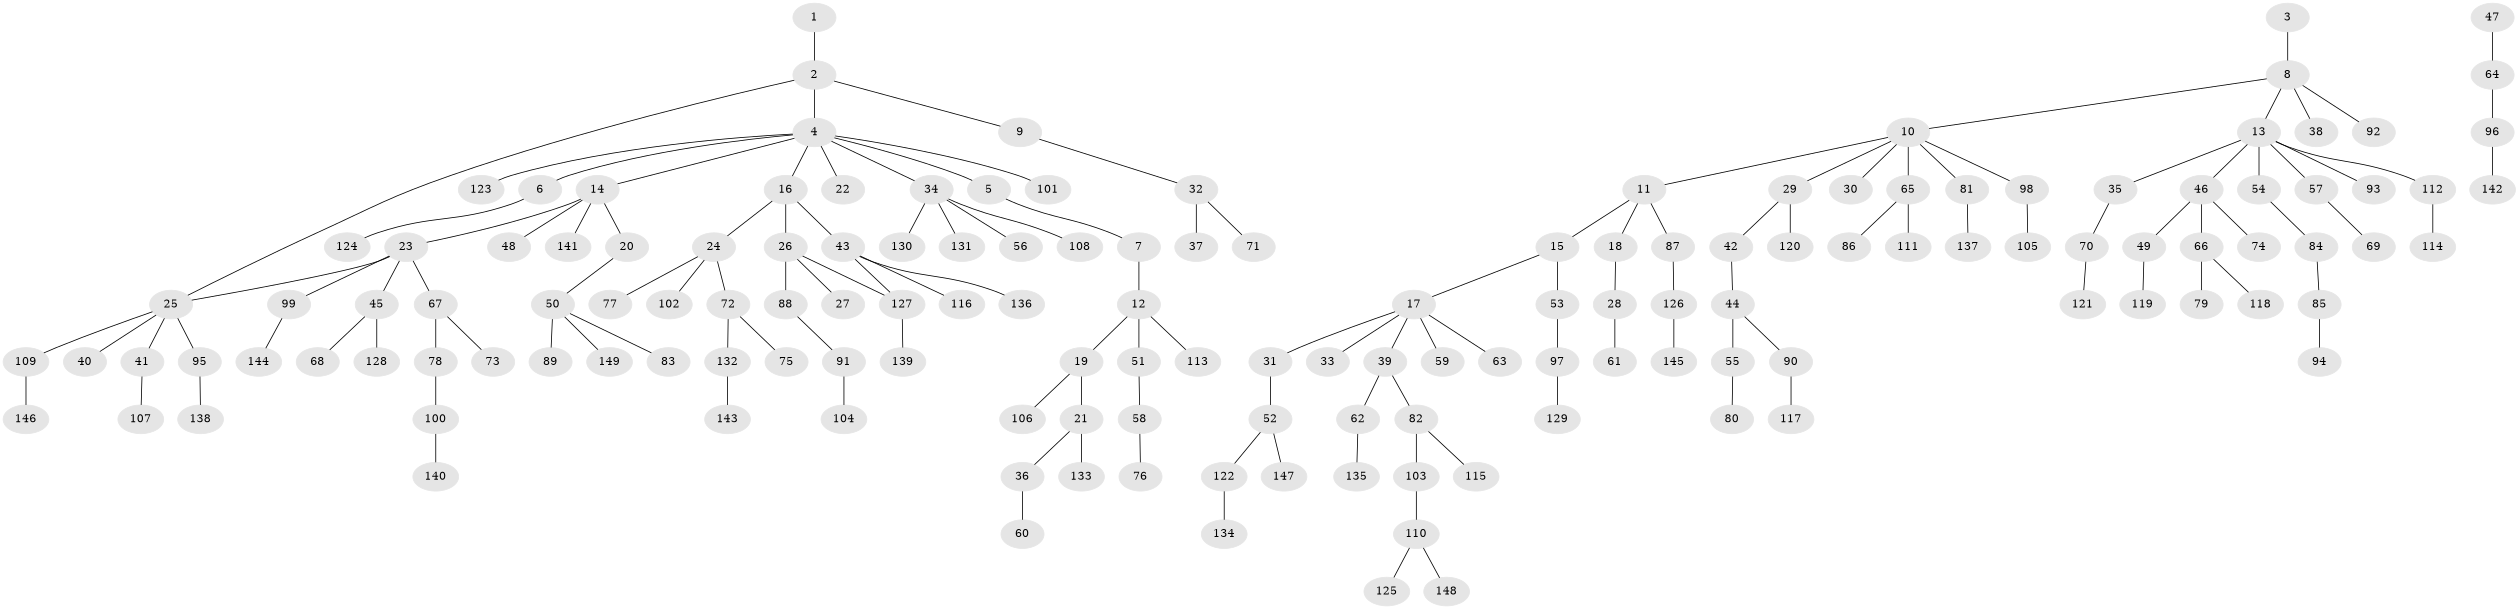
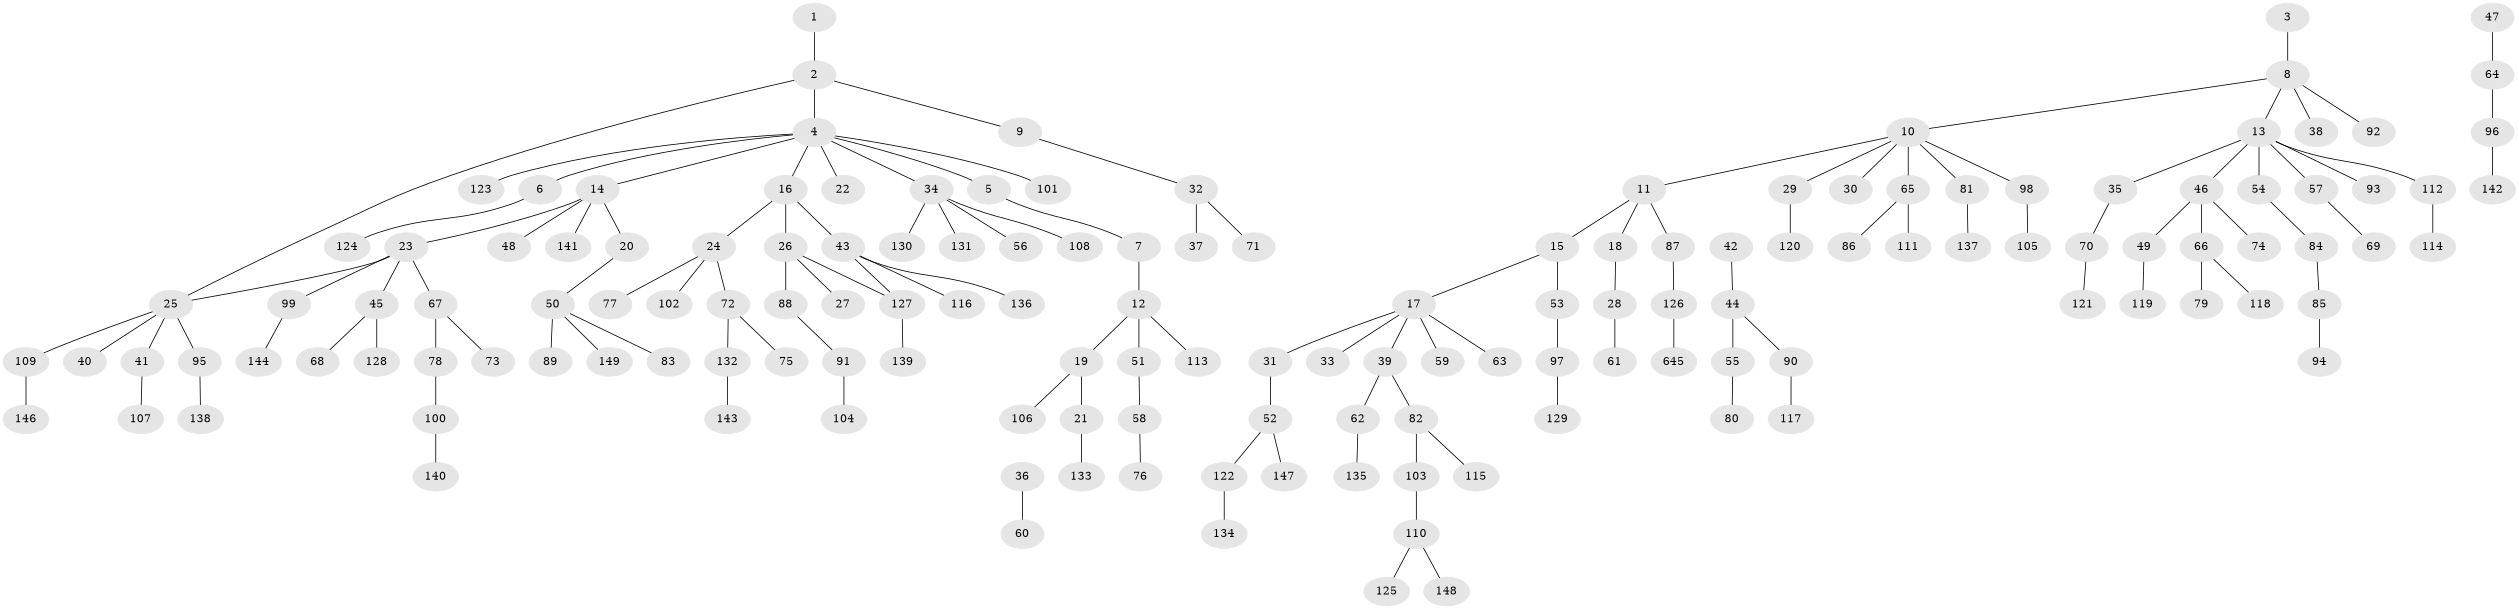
edge "29" -- "42": removed
node "145": label "145" -> "645"
edge "21" -- "36": removed
